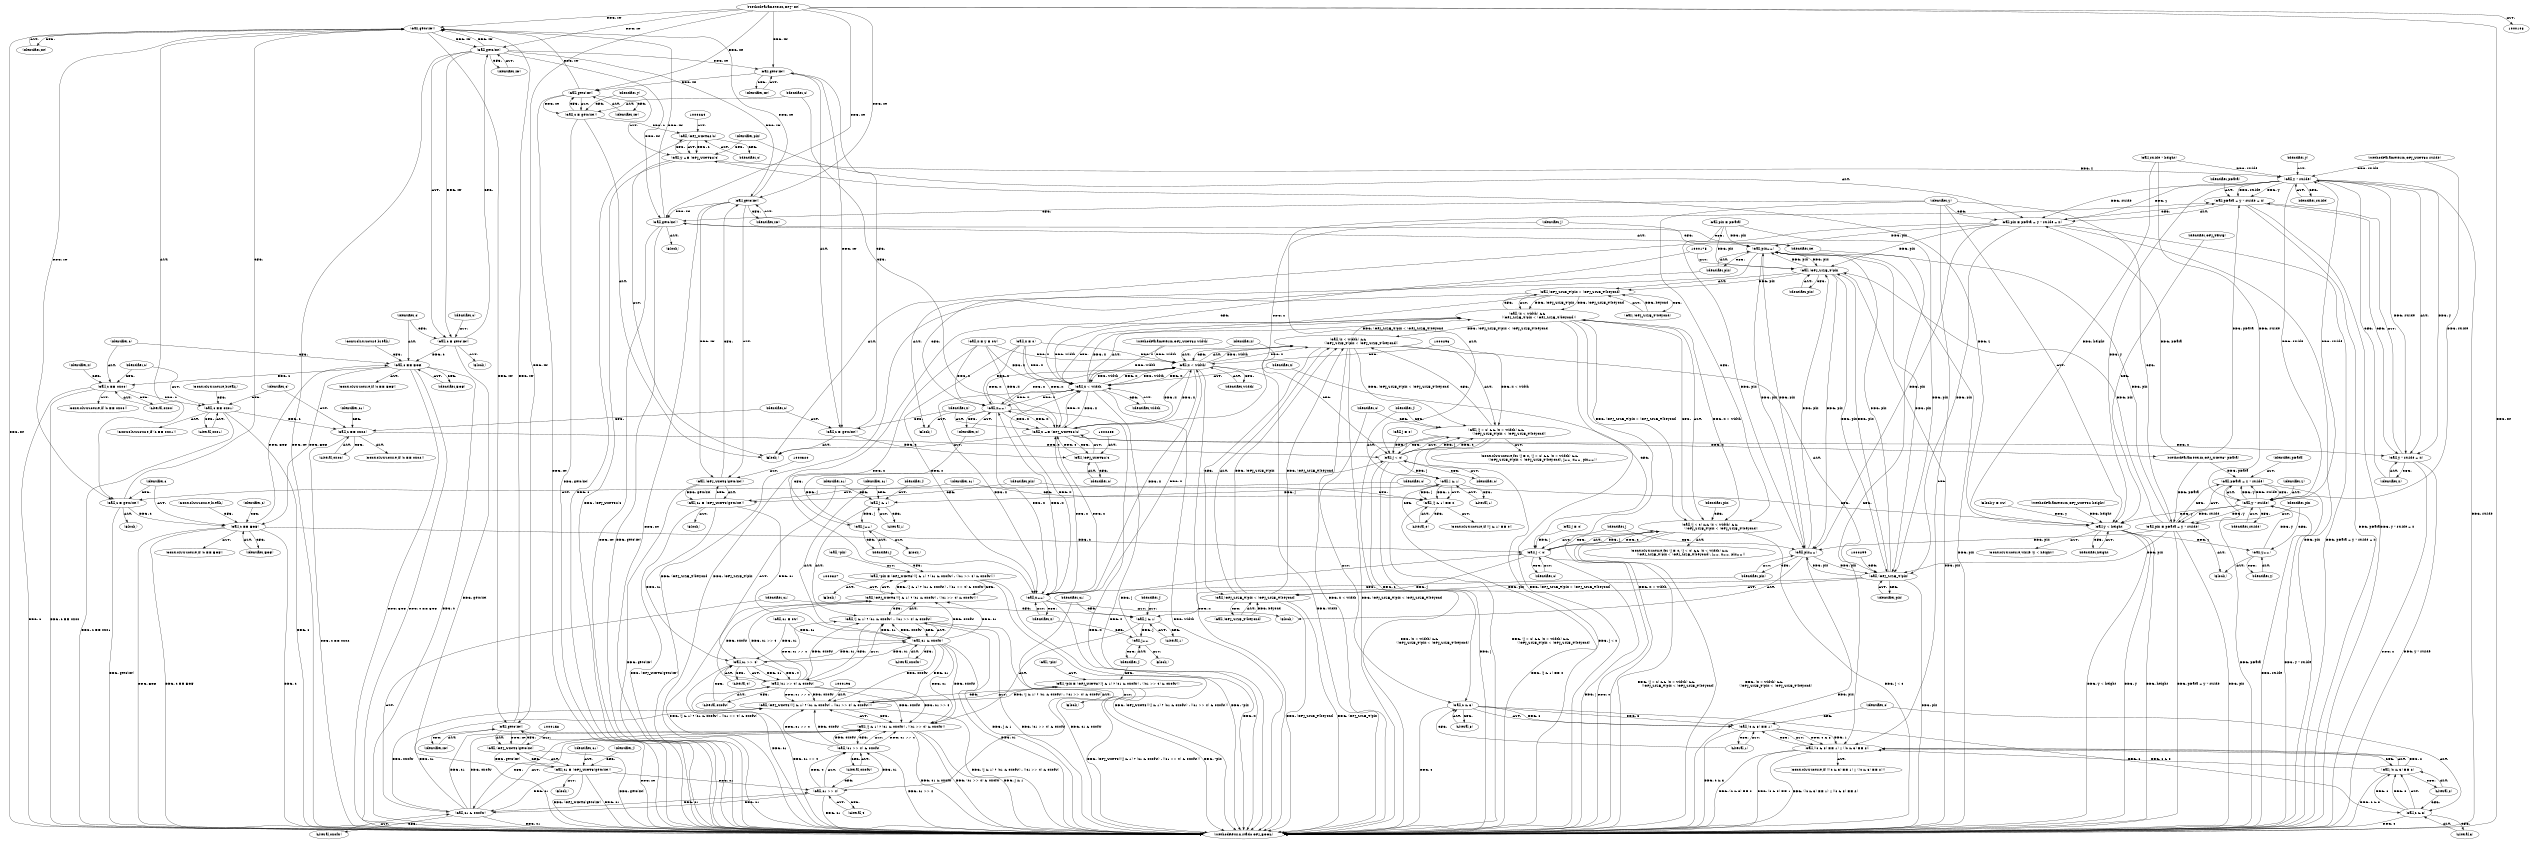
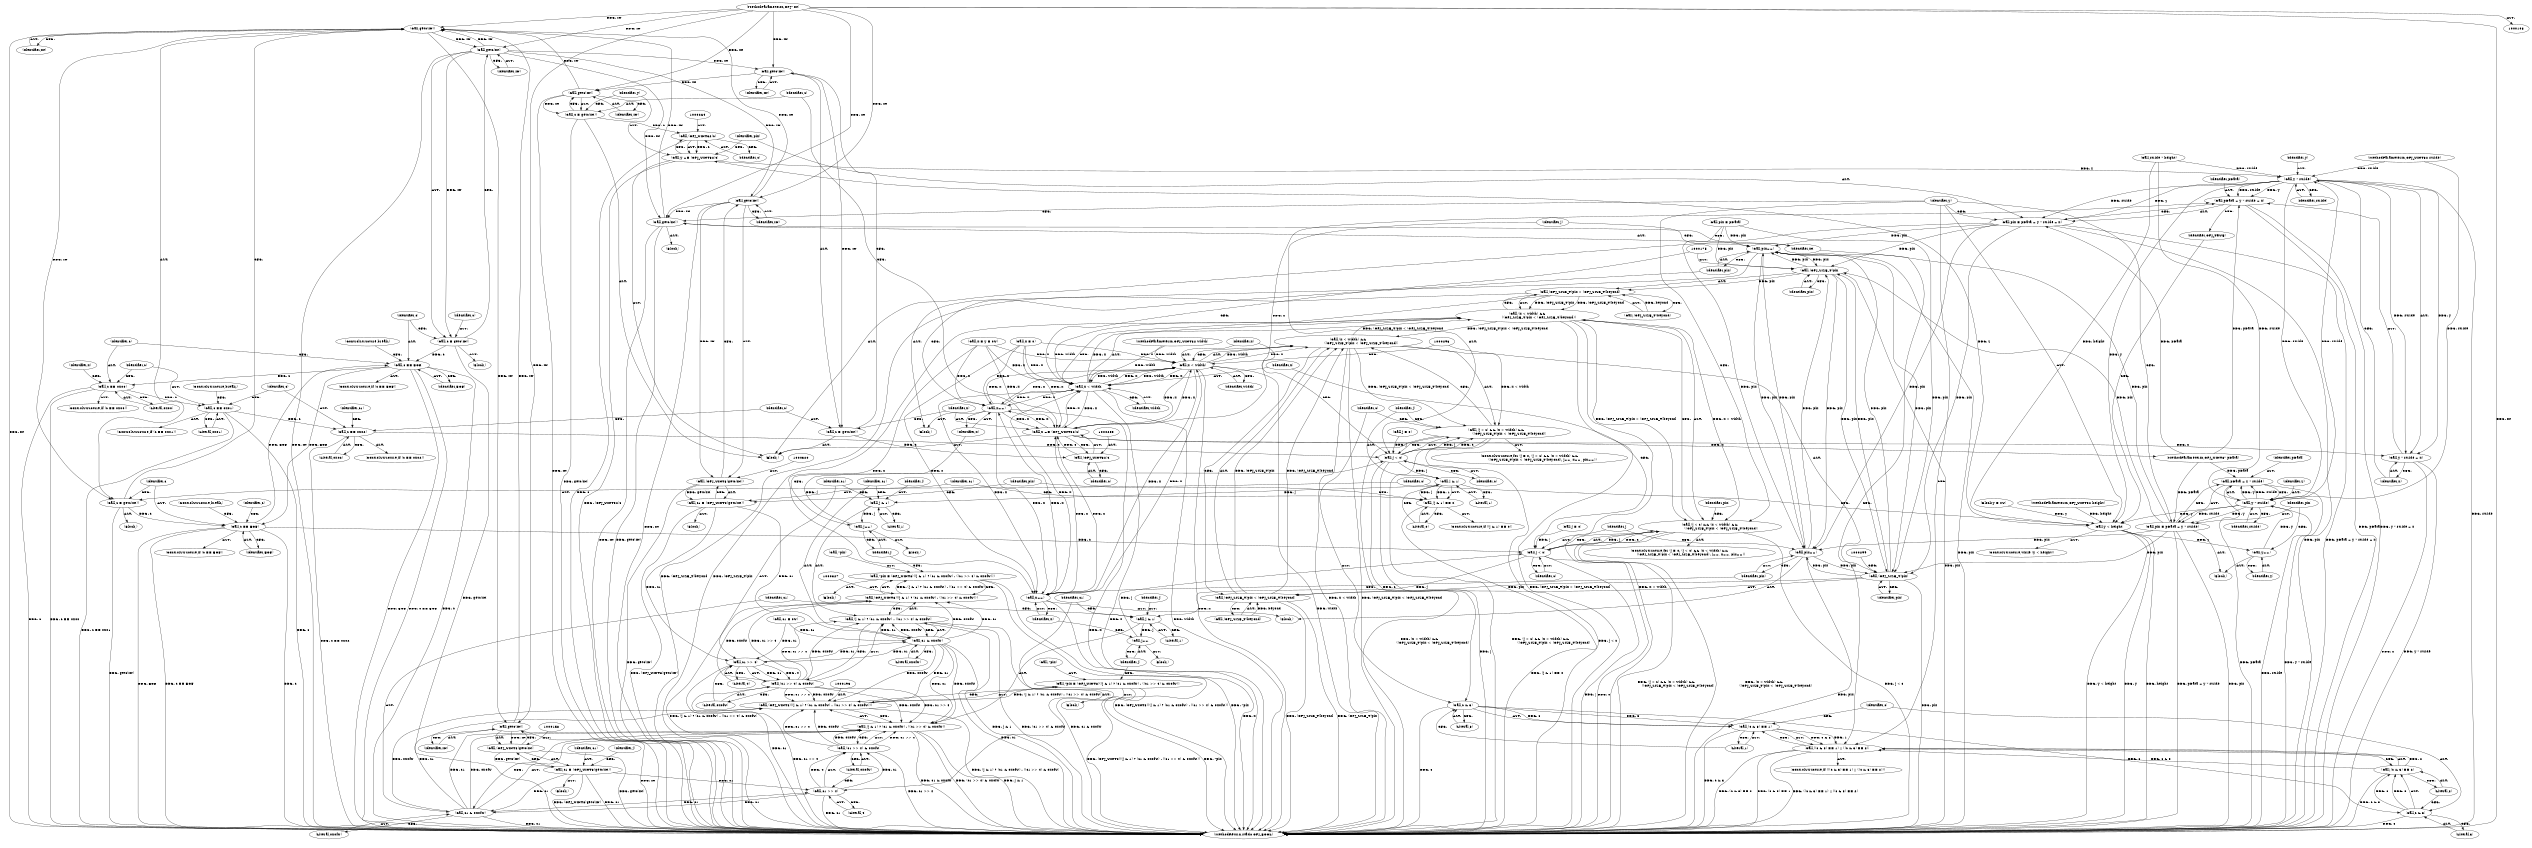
edge "(Call,pData + y * stride + x)" -> "(Call,y * stride + x)": now "(Call,pData + y * stride + x)" -> "(Identifier,OPJ_TRUE)"
node "(Identifier,height)": removed
